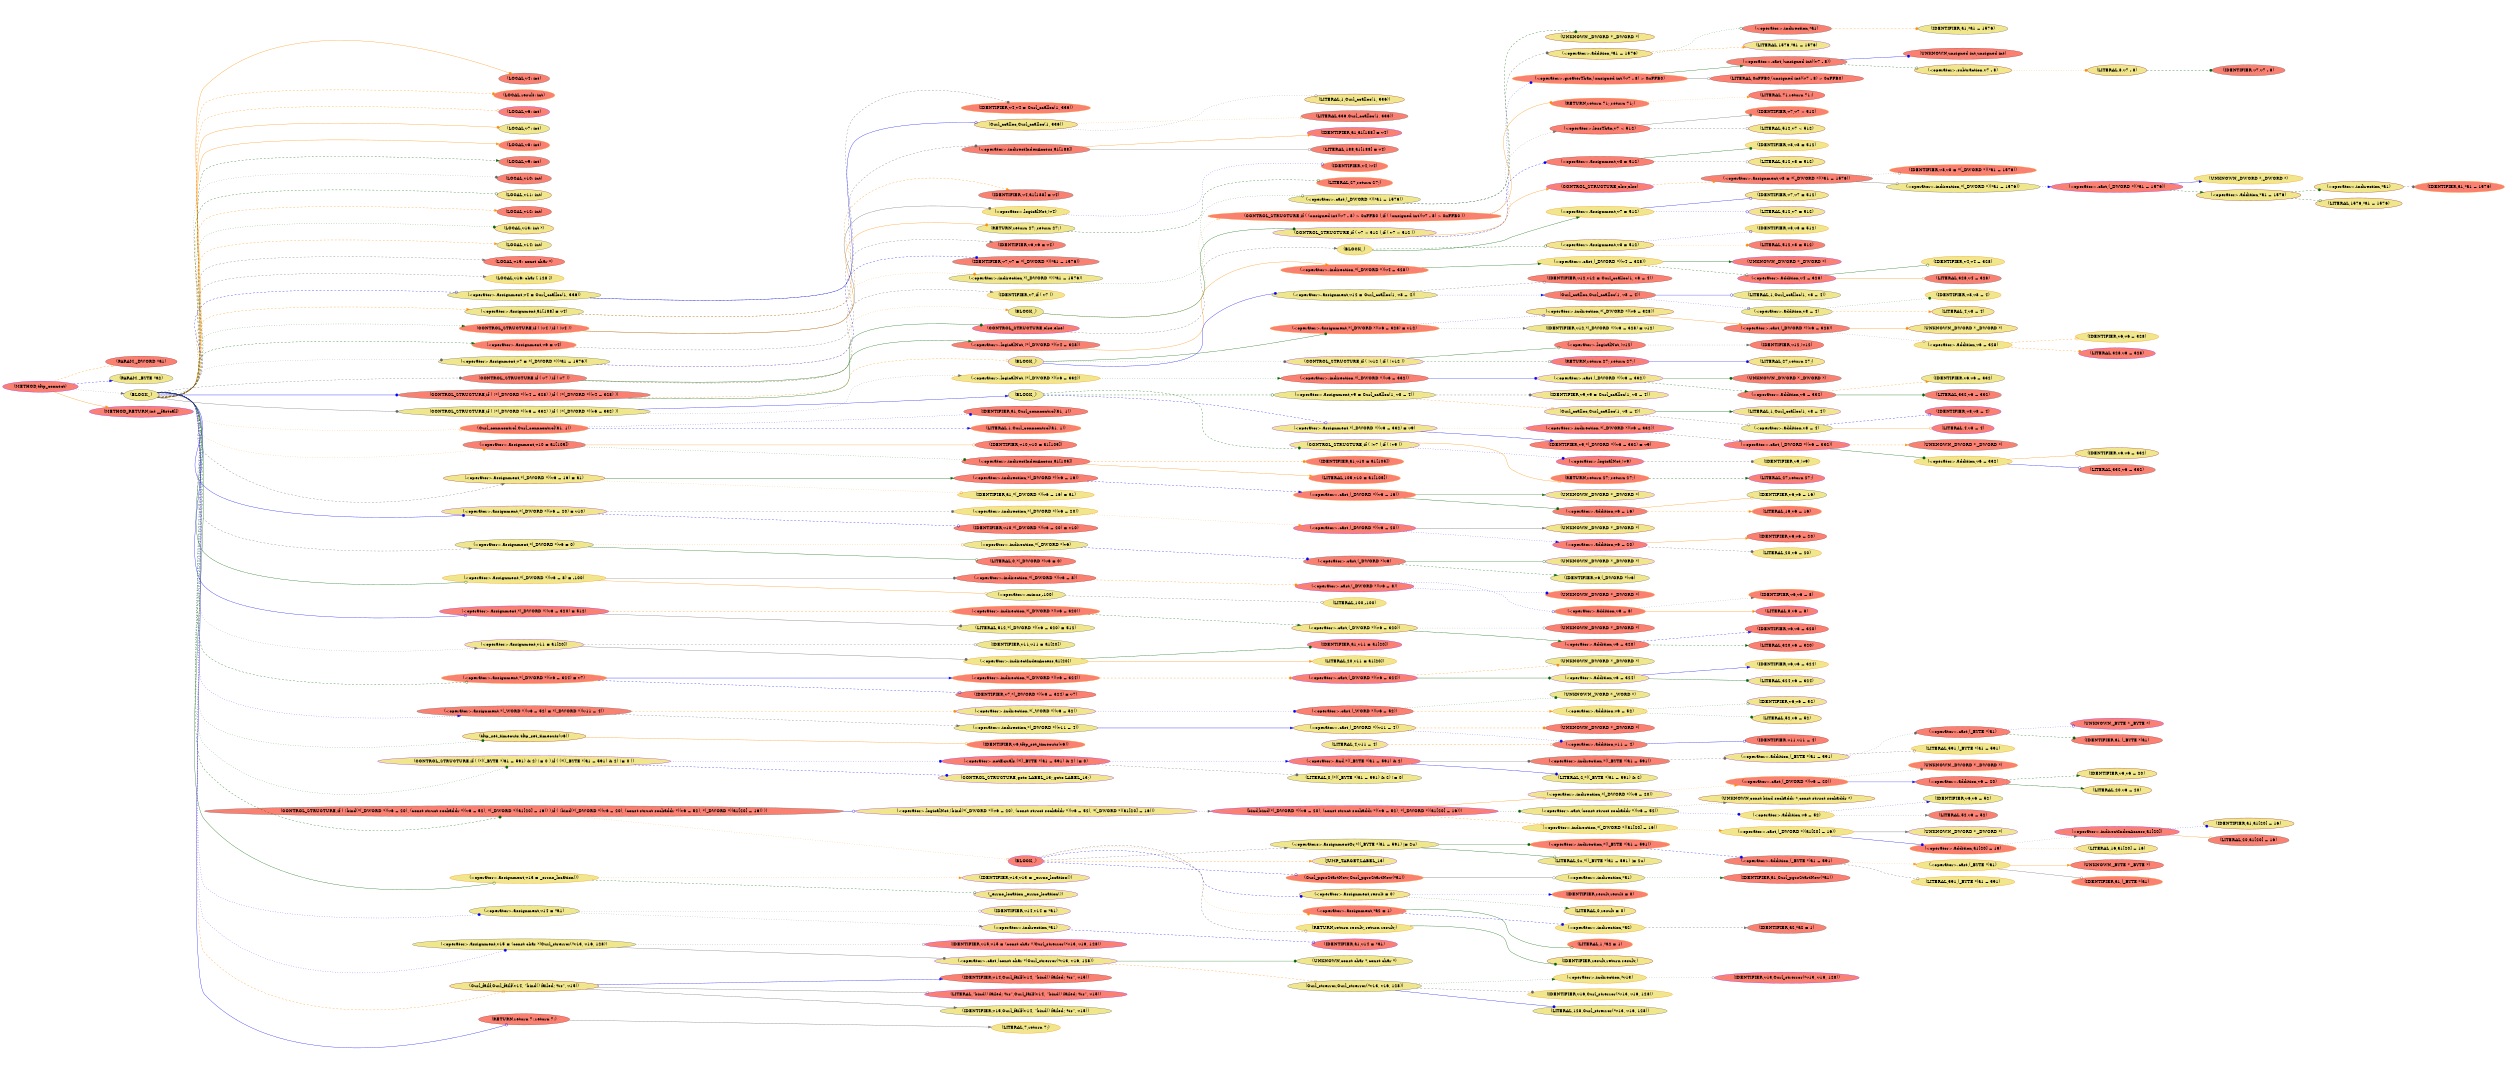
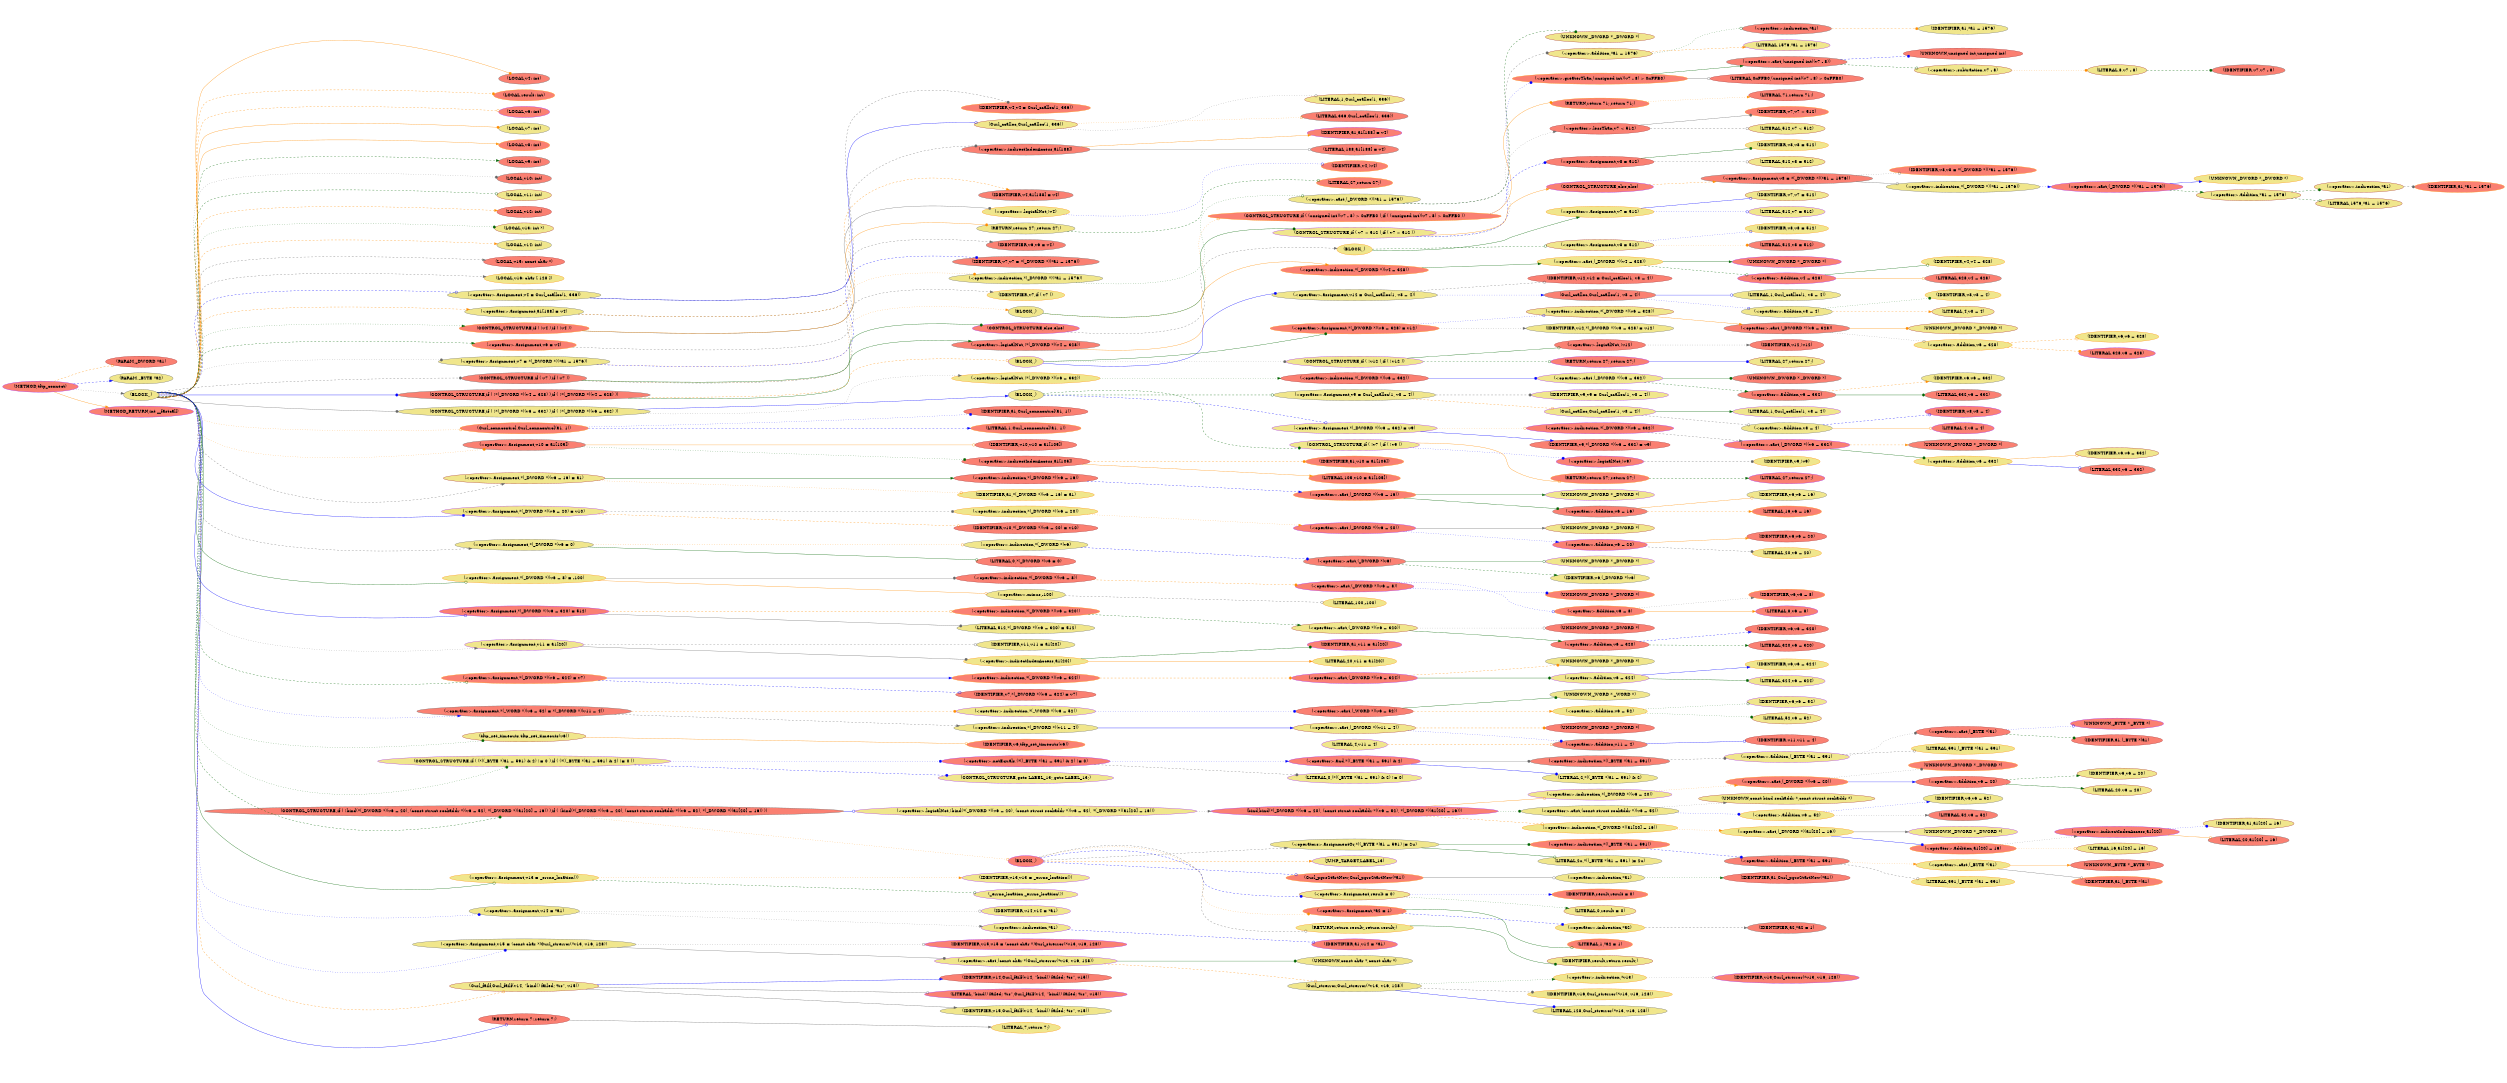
edge "(<operator>.cast,(unsigned int)(v7 - 8))" -> "(UNKNOWN,unsigned int,unsigned int)": style solid -> dashed
edge "(<operator>.assignment,*(_DWORD *)(v6 + 20) = v10)" -> "(IDENTIFIER,v10,*(_DWORD *)(v6 + 20) = v10)": color blue -> darkorange
edge "(<operator>.cast,(_WORD *)(v6 + 52))" -> "(UNKNOWN,_WORD *,_WORD *)": style dotted -> solid
node "(LITERAL,0,(*((_BYTE *)a1 + 591) & 2) != 0)": color gray40 -> purple
